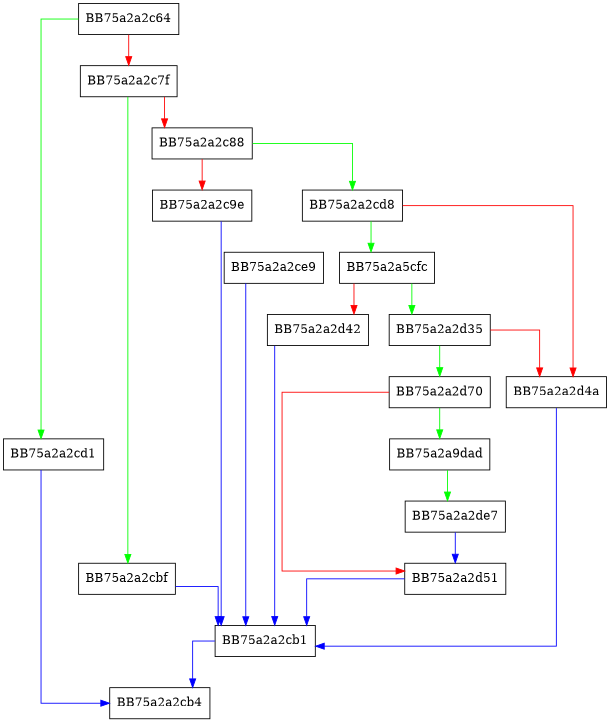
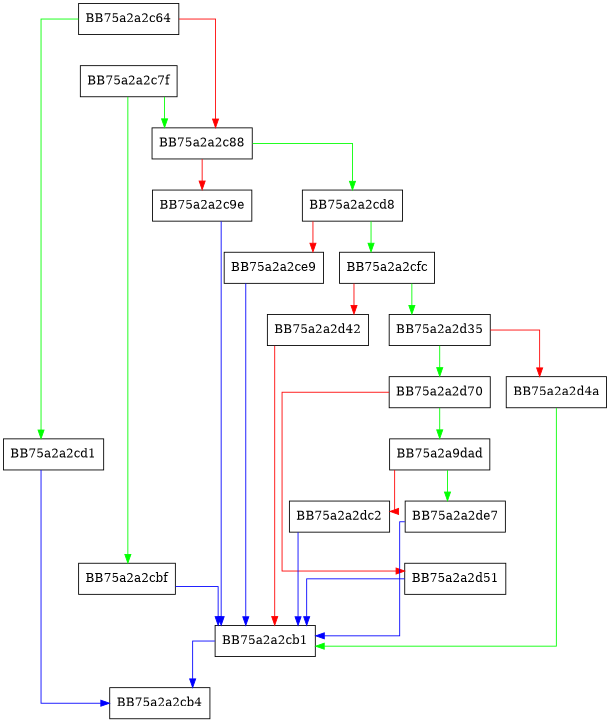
edge "BB75a2a2c64" -> "BB75a2a2c7f": now "BB75a2a2c64" -> "BB75a2a2c88"
edge "BB75a2a2c7f" -> "BB75a2a2c88": color red -> green
edge "BB75a2a2cd8" -> "BB75a2a2d4a": now "BB75a2a2cd8" -> "BB75a2a2ce9"
node "BB75a2a5cfc": label "BB75a2a5cfc" -> "BB75a2a2cfc"
edge "BB75a2a2d42" -> "BB75a2a2cb1": color blue -> red
node "BB75a2a2dc2": added
edge "BB75a2a2de7" -> "BB75a2a2d51": now "BB75a2a2de7" -> "BB75a2a2cb1"
edge "BB75a2a2d4a" -> "BB75a2a2cb1": color blue -> green
